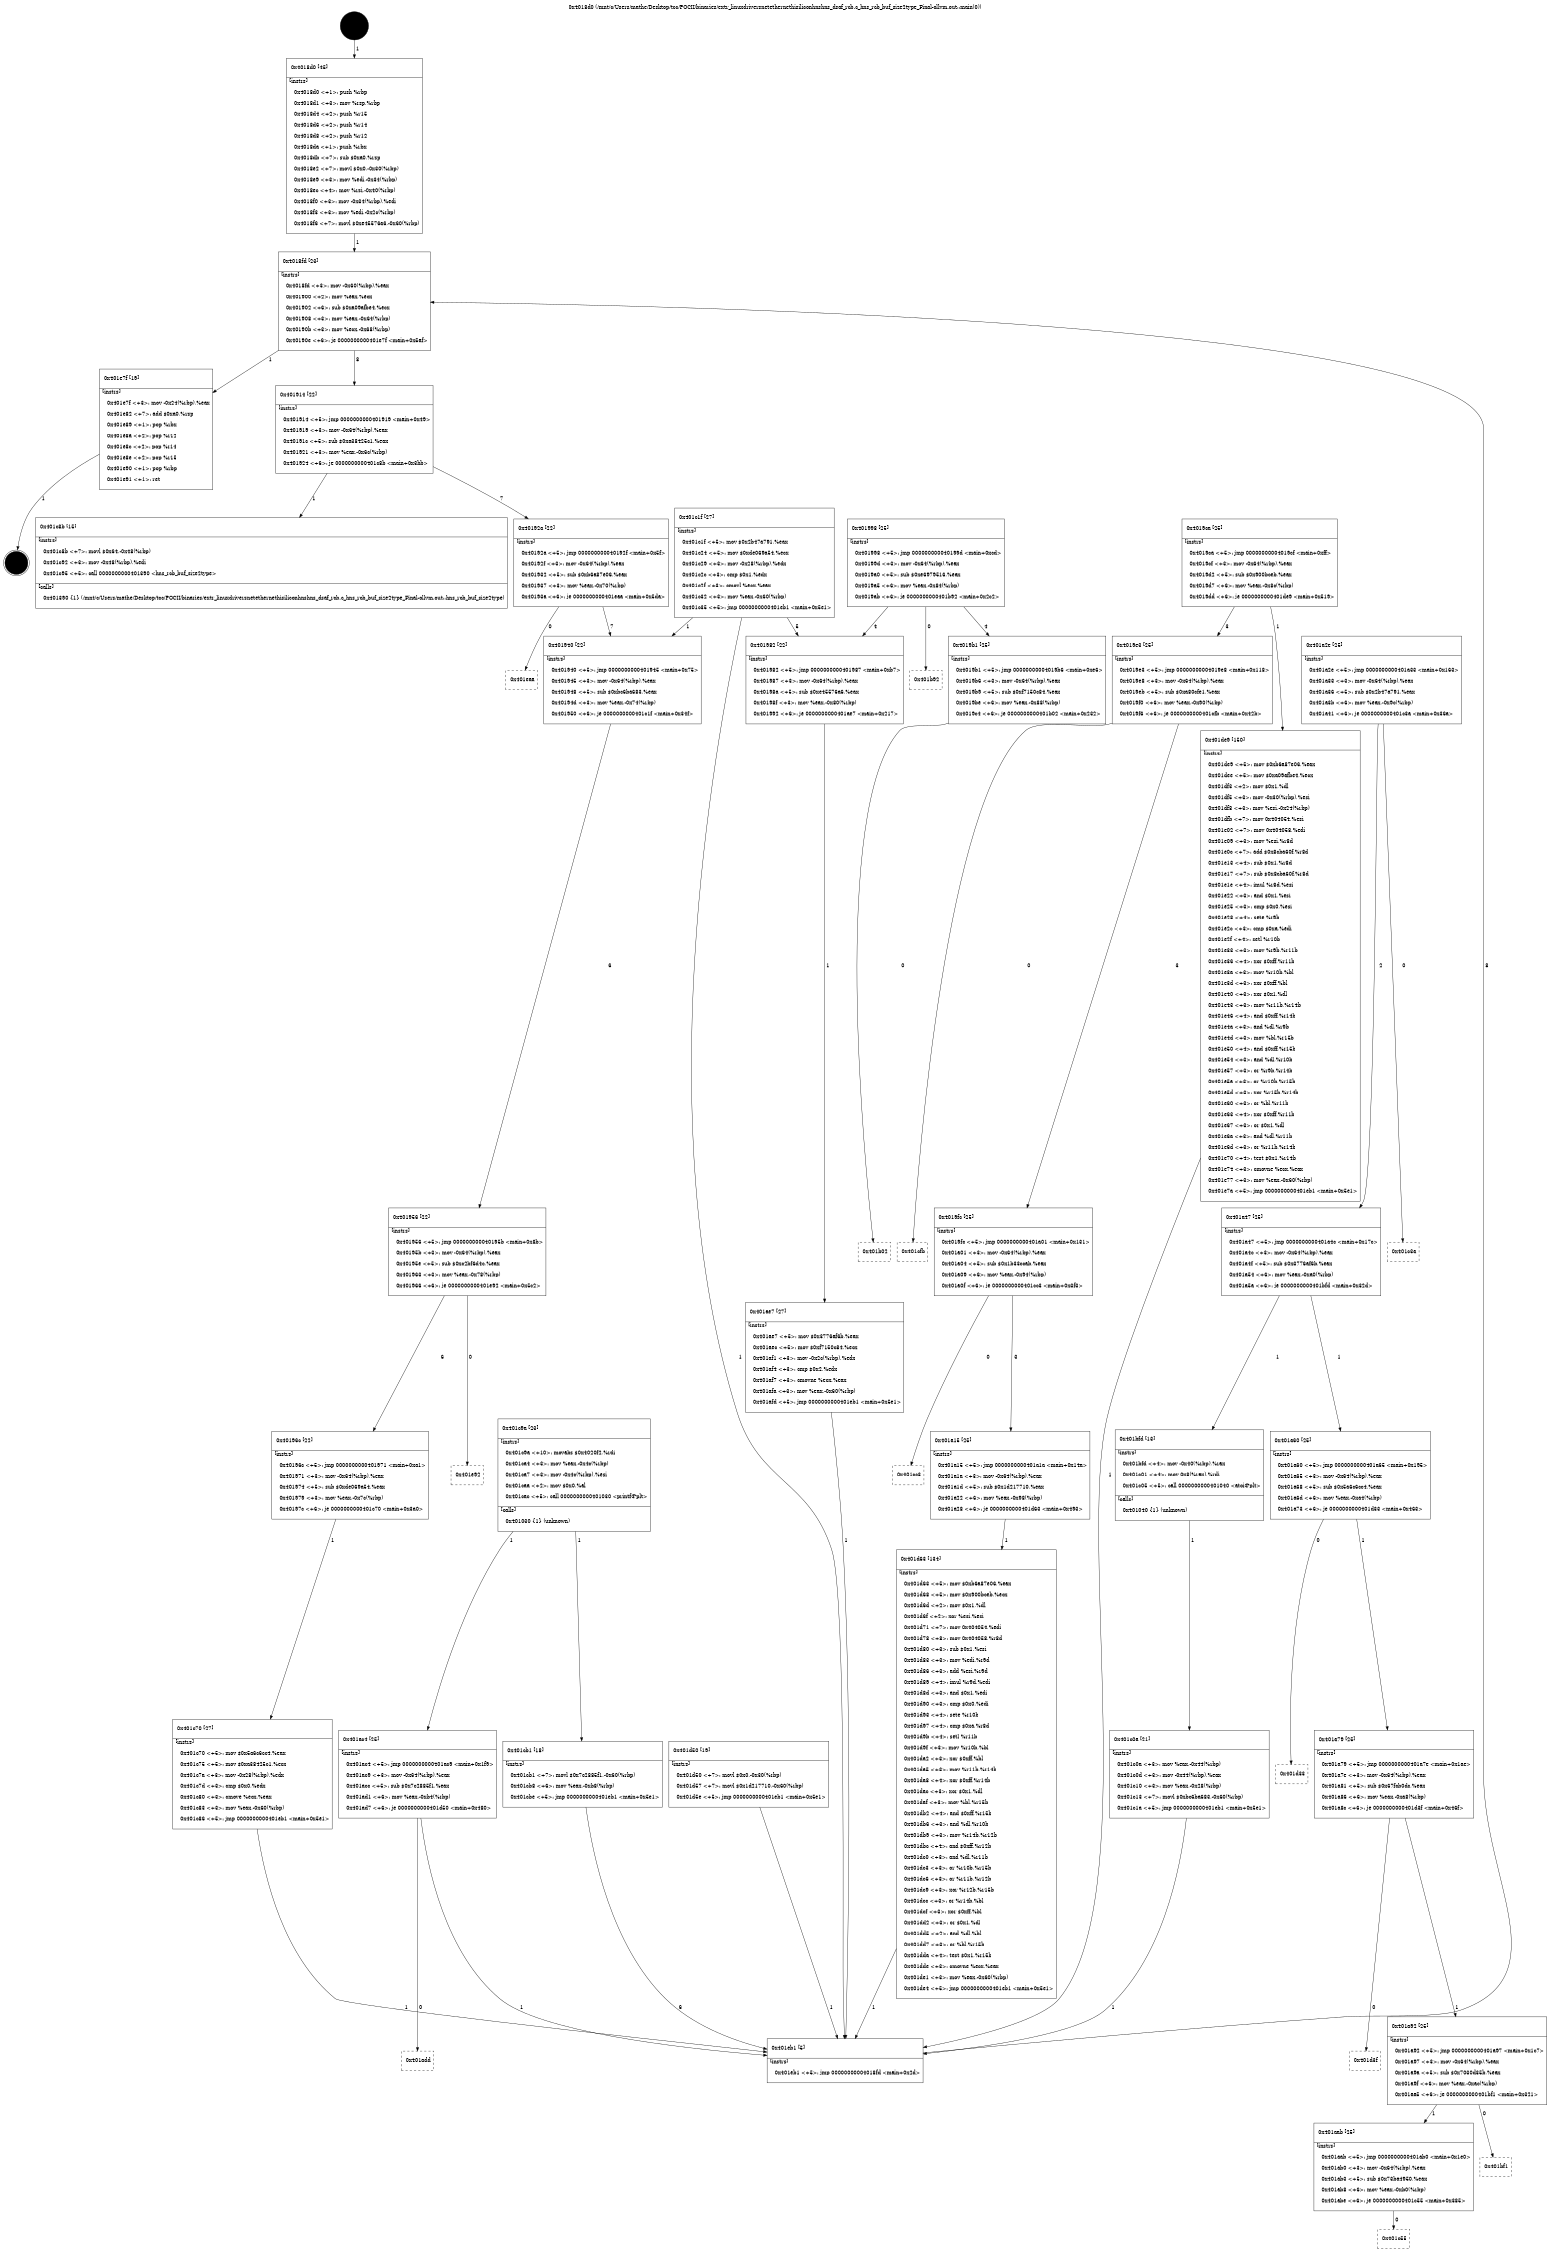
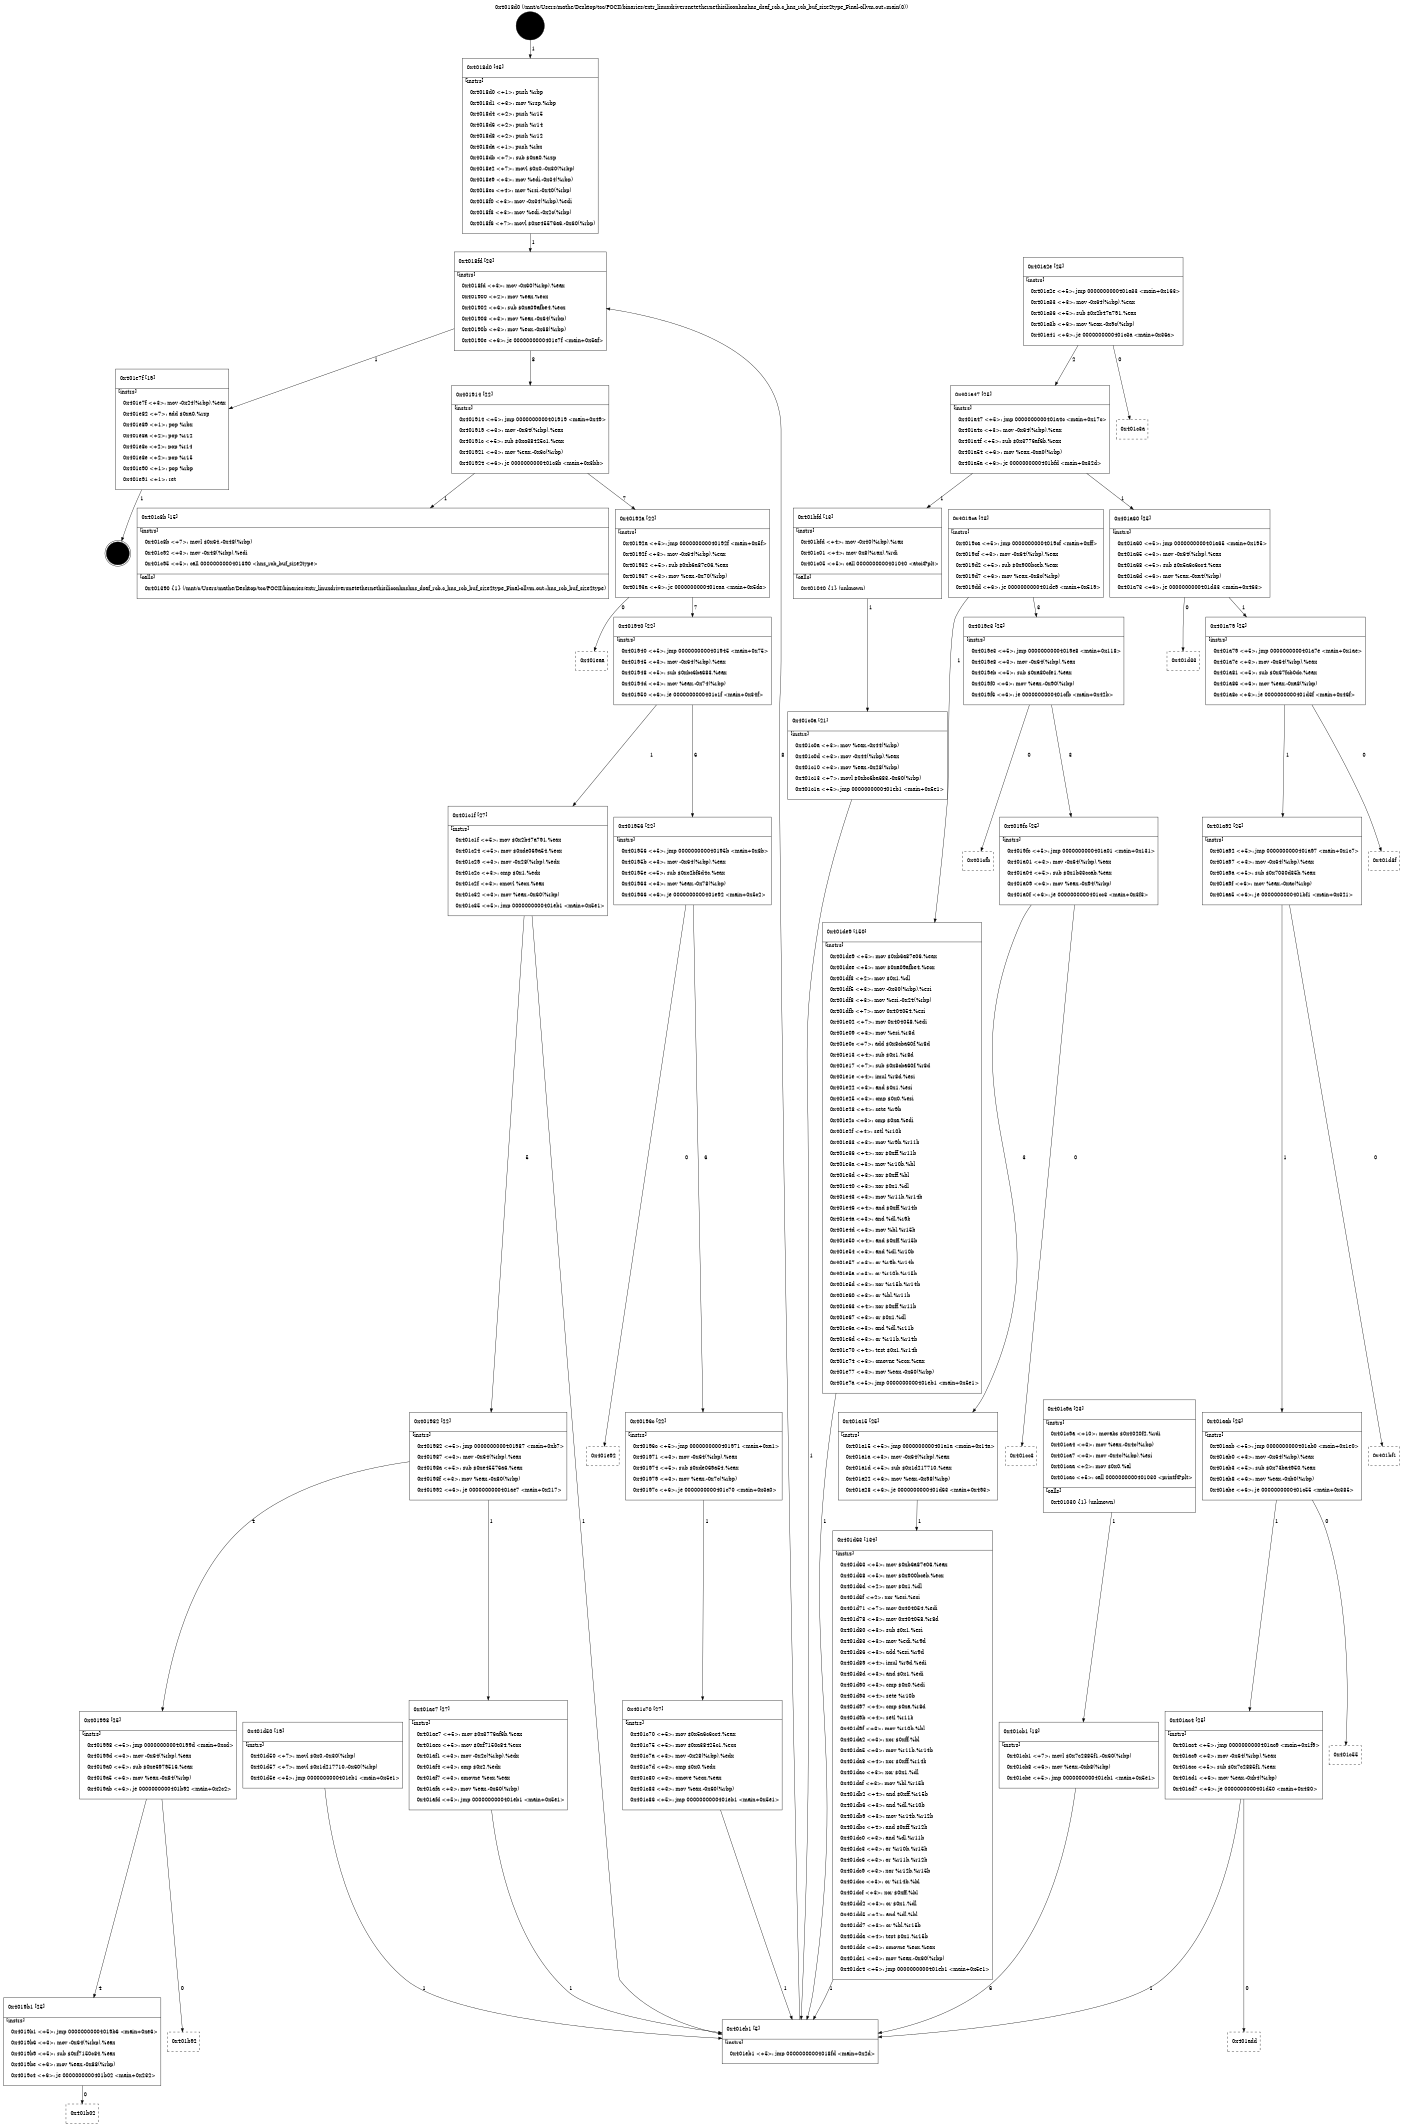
edge "0x401998 [25]" -> "0x401982 [22]": reversed
edge "0x401c1f [27]" -> "0x401940 [22]": reversed
edge "0x401c9a [23]" -> "0x401ac4 [25]": now "0x401aab [25]" -> "0x401ac4 [25]"
